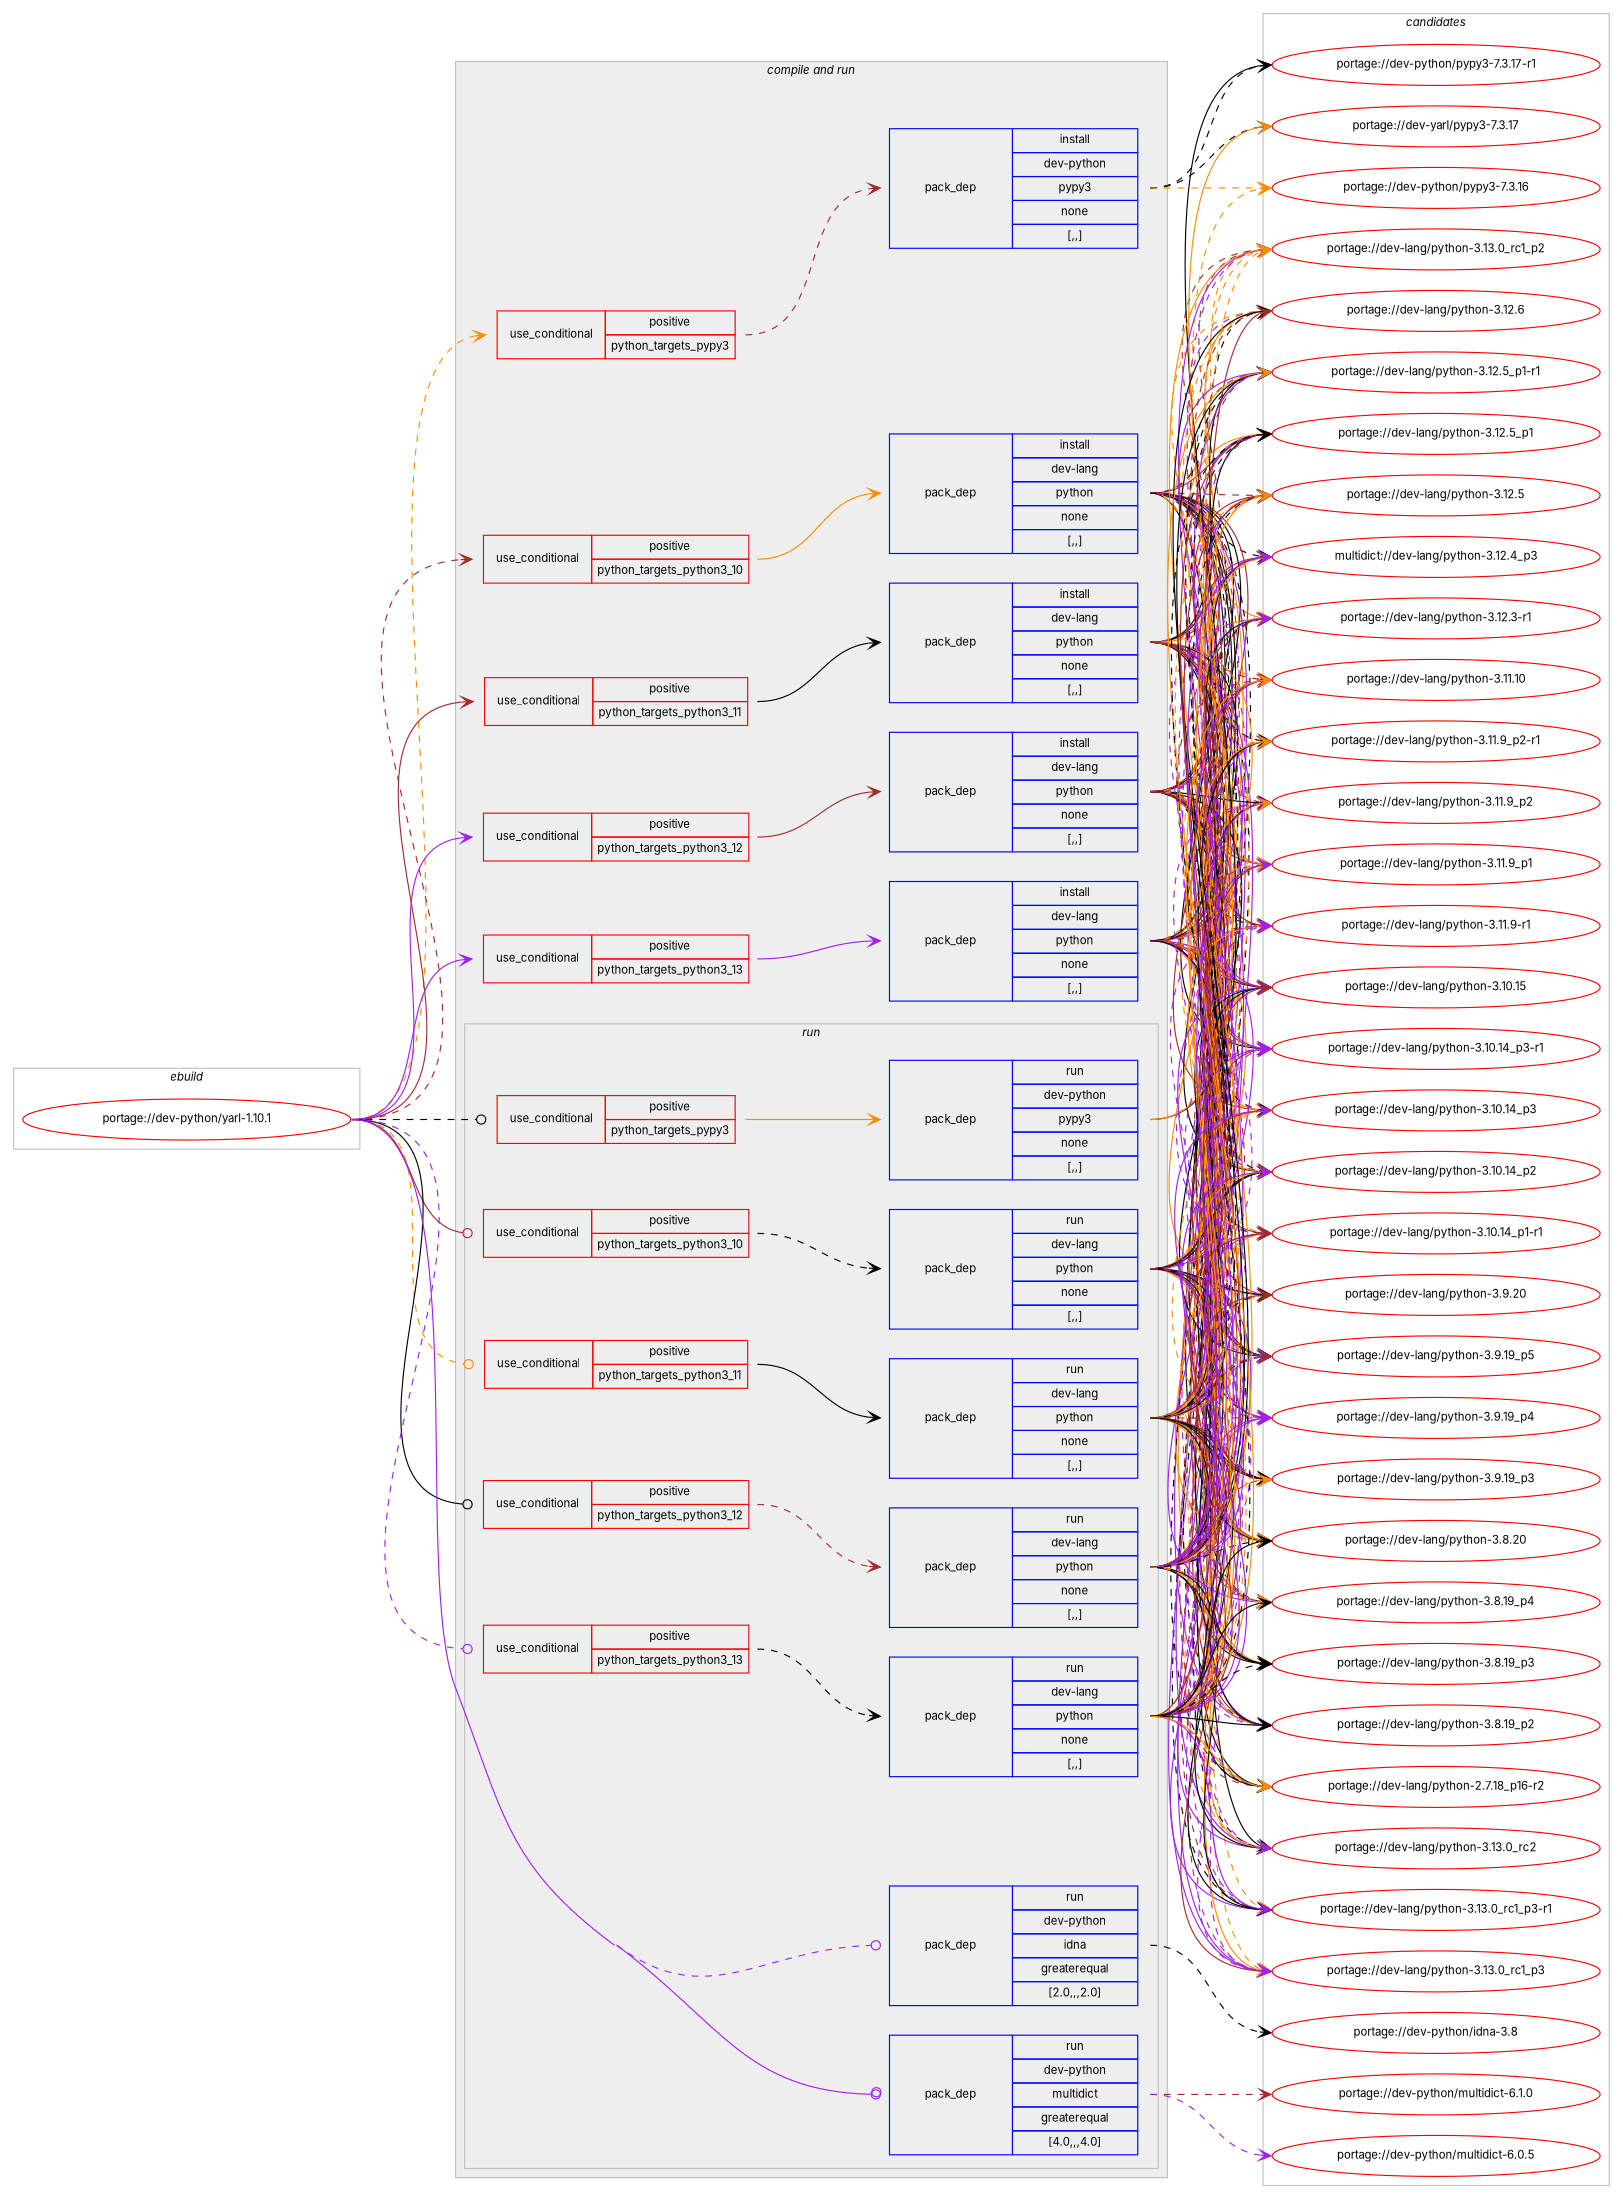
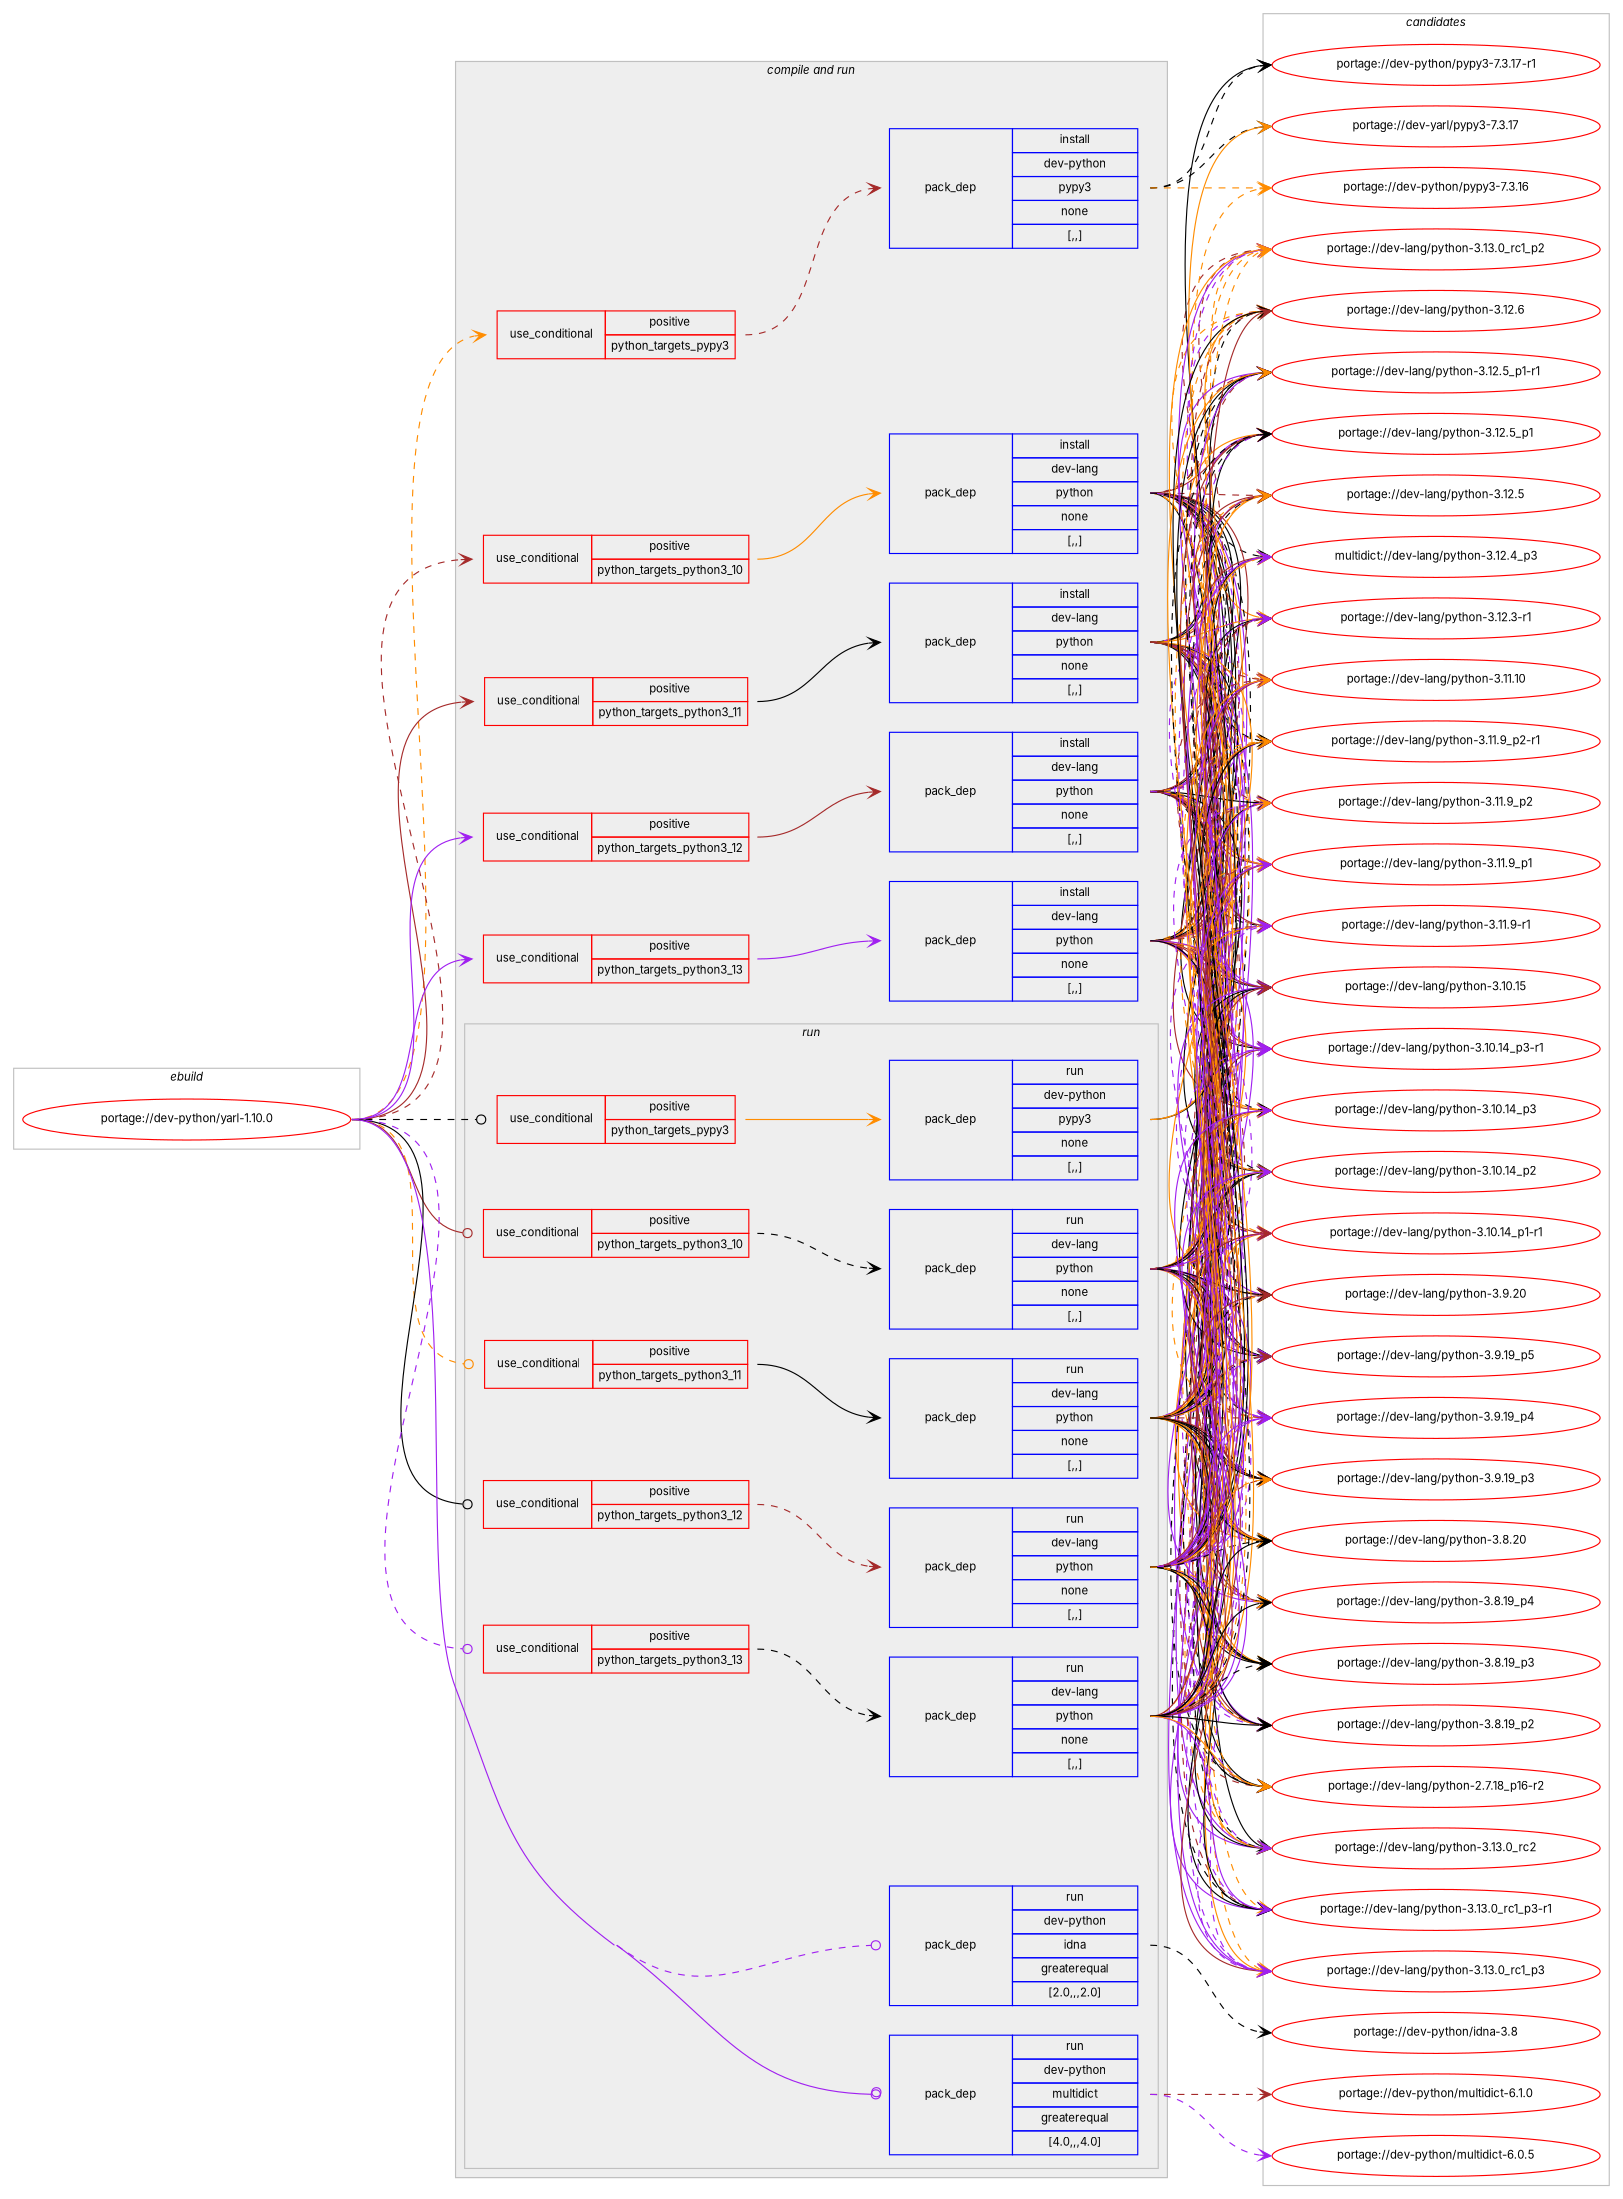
node "portage://dev-python/yarl-1.10.1": label "portage://dev-python/yarl-1.10.1" -> "portage://dev-python/yarl-1.10.0"
